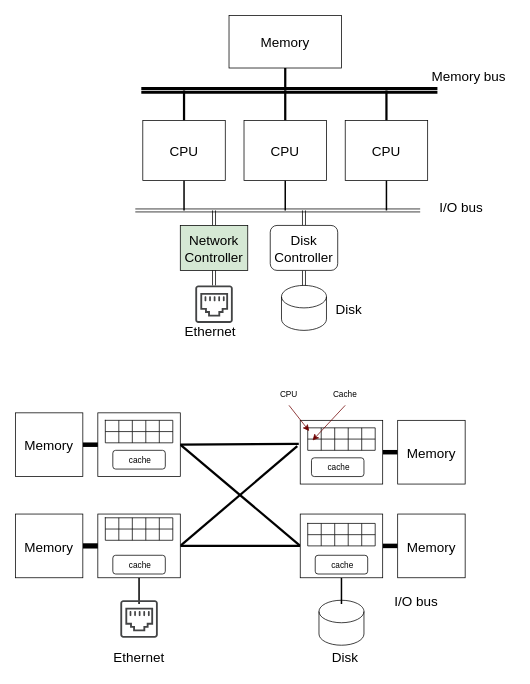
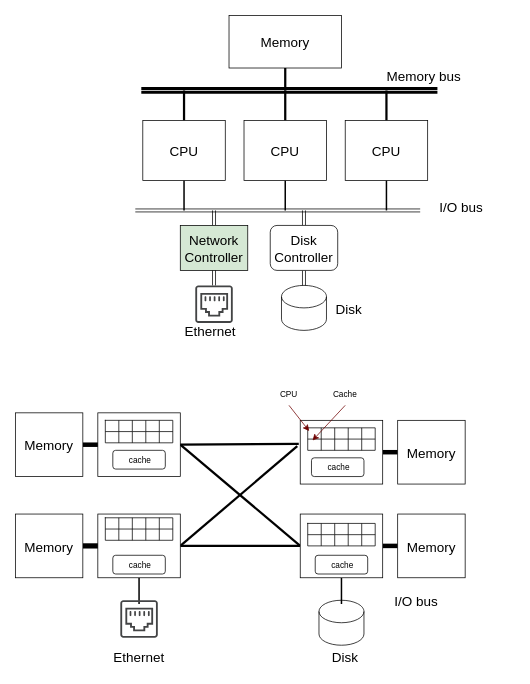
node "Memory bus": moved (469, 75) -> (424, 75)
